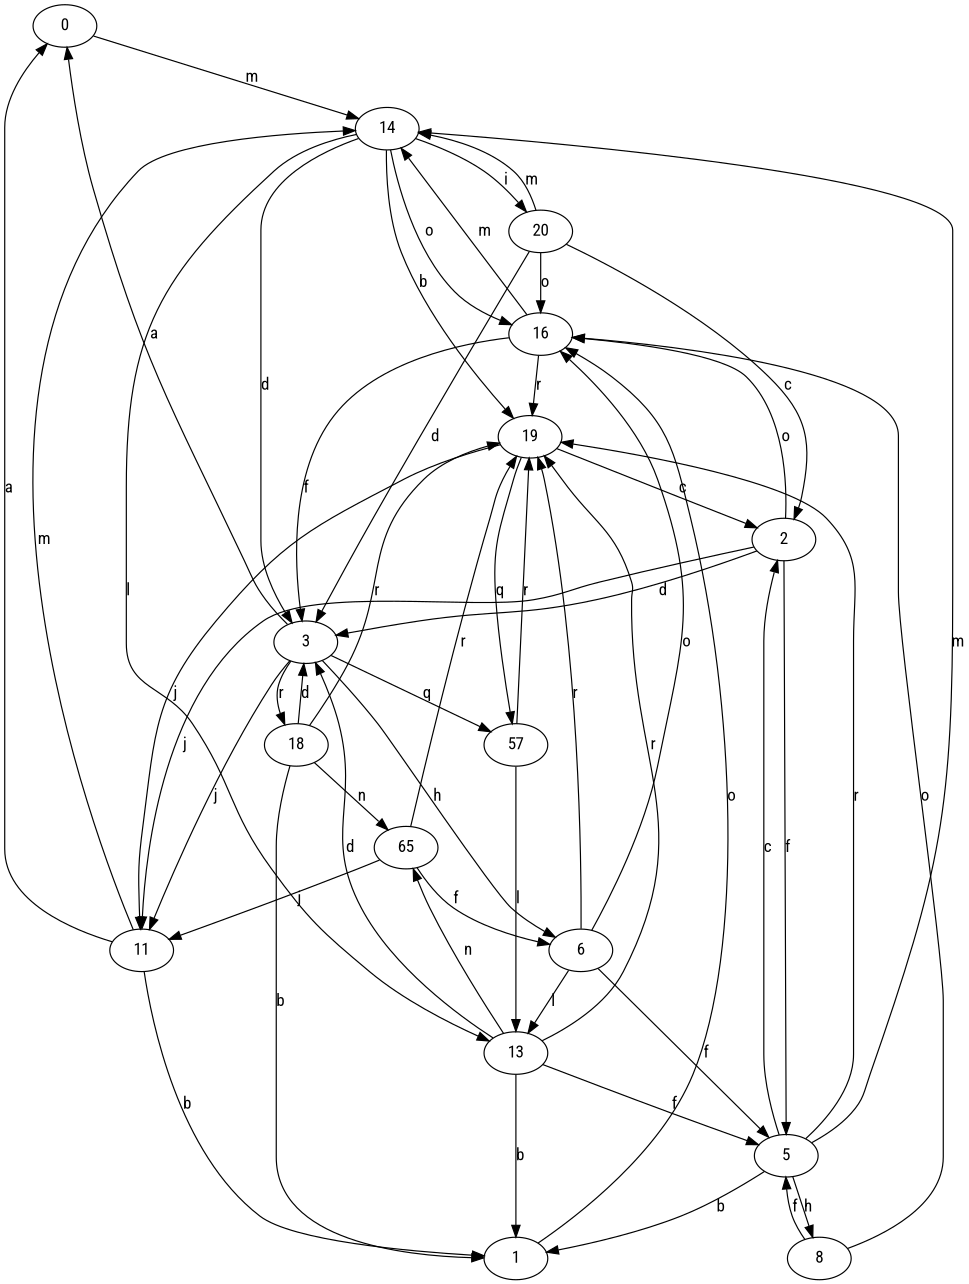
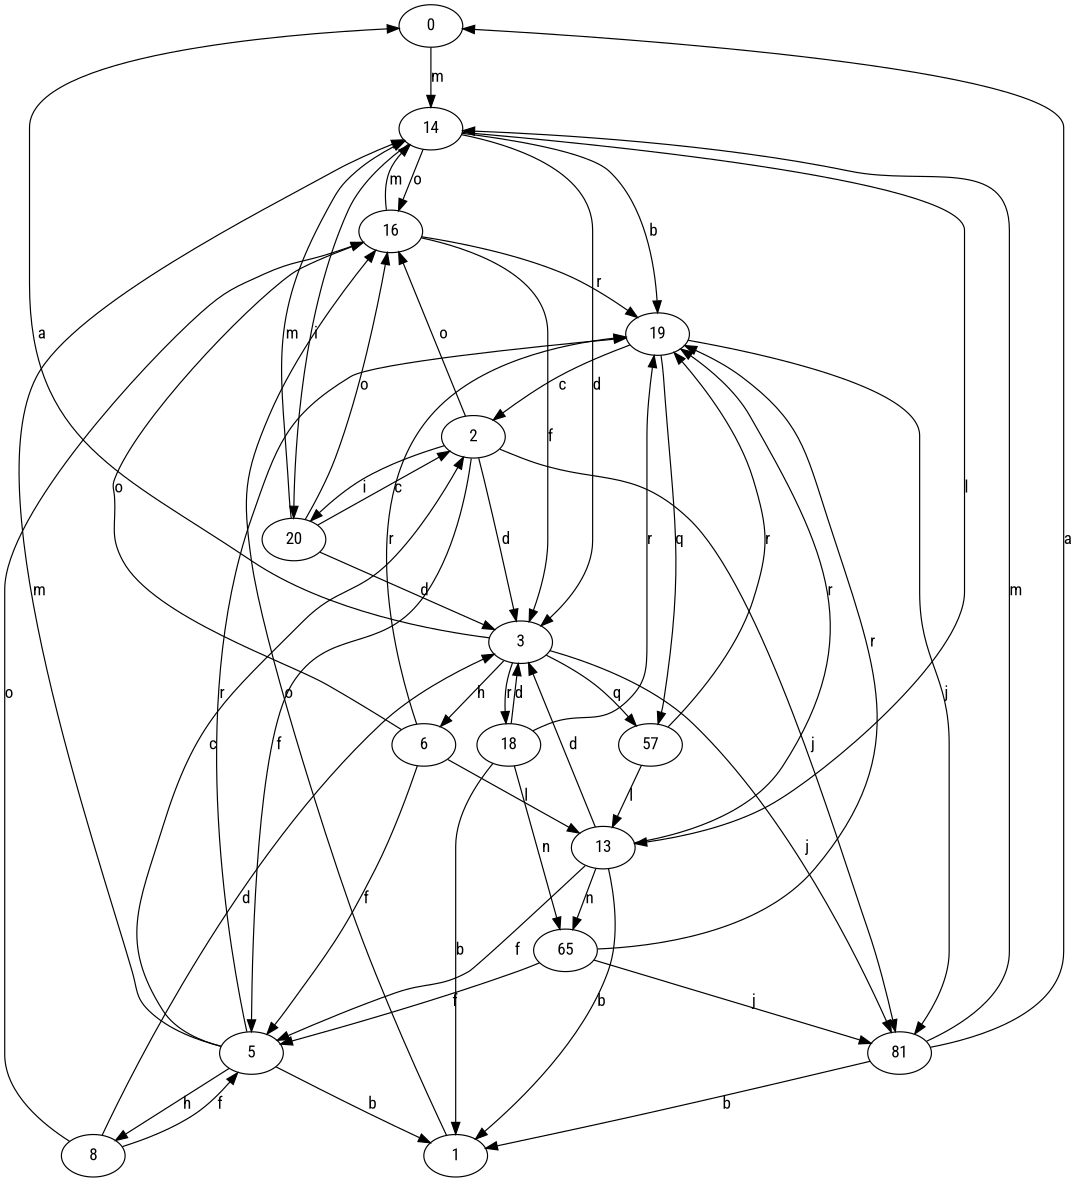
edge "2" -> "20": added, label "i"
edge "8" -> "3": added, label "d"
edge "65" -> "6": now "65" -> "5"
node "11": label "11" -> "81"
